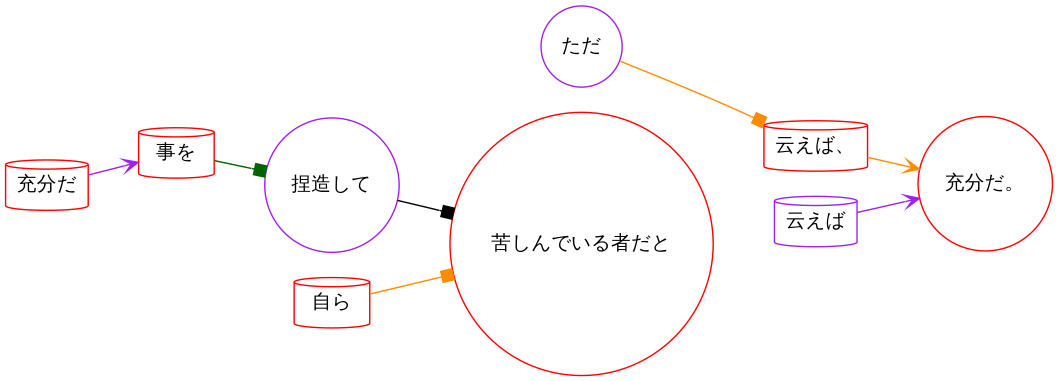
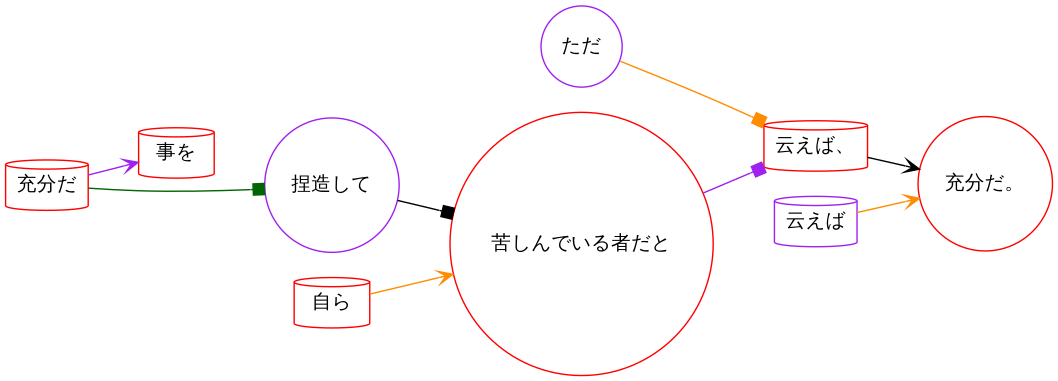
edge "云えば、" -> "充分だ。": color darkorange -> black
edge "事を" -> "捏造して": now "充分だ" -> "捏造して"
edge "苦しんでいる者だと" -> "云えば、": added
edge "云えば" -> "充分だ。": color purple -> darkorange
edge "自ら" -> "苦しんでいる者だと": arrowhead box -> vee
